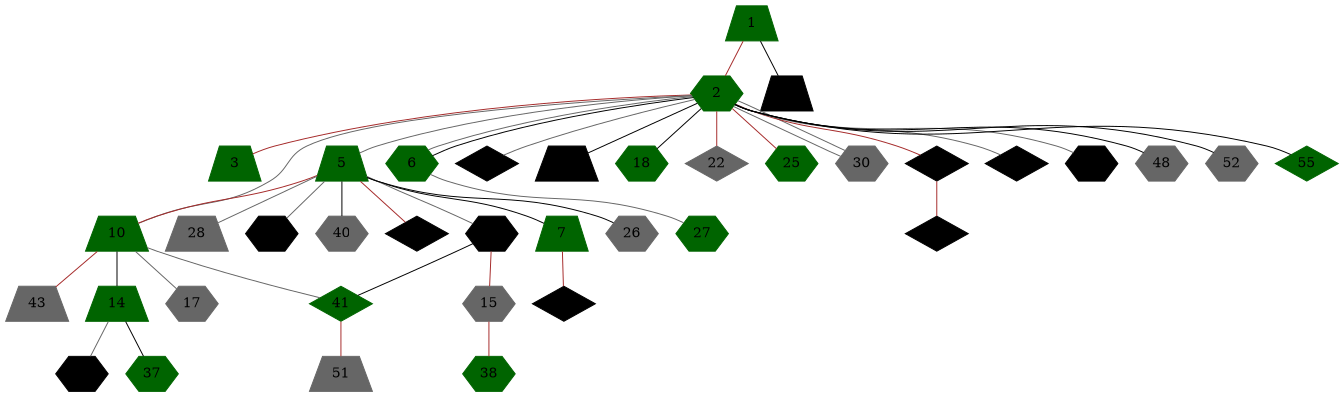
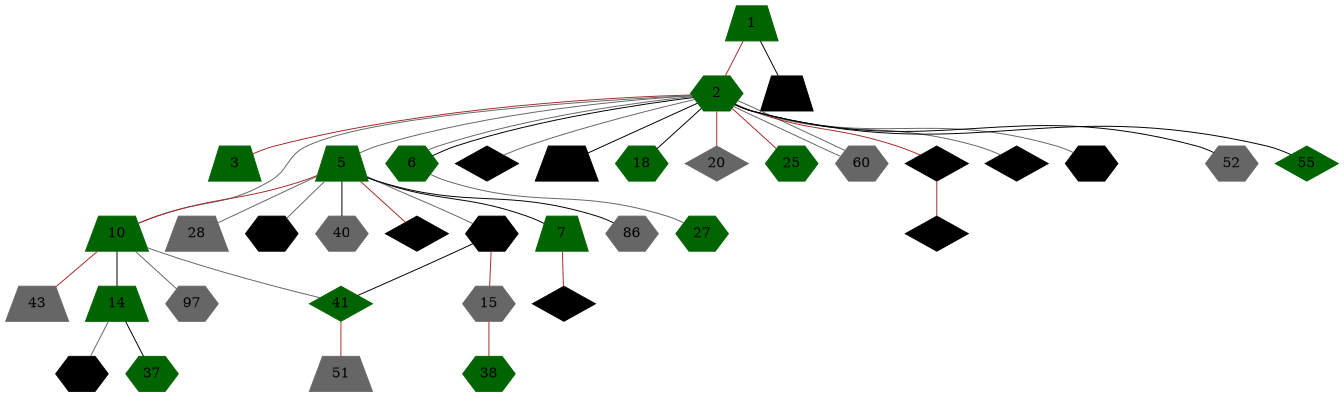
node "22": label "22" -> "20"
node "30": label "30" -> "60"
node "48": removed
node "26": label "26" -> "86"
node "17": label "17" -> "97"
